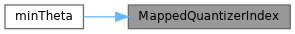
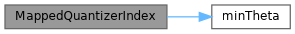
edge "minTheta" -> "MappedQuantizerIndex": reversed
